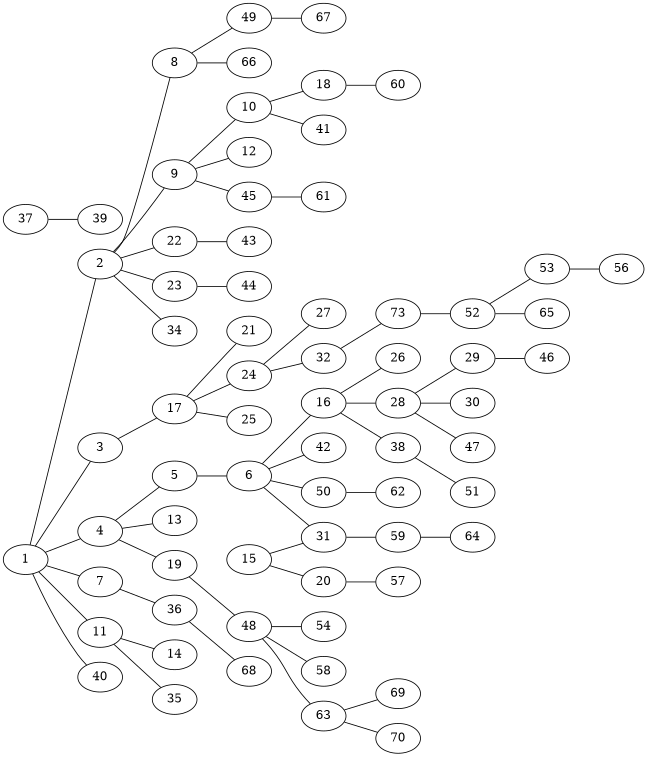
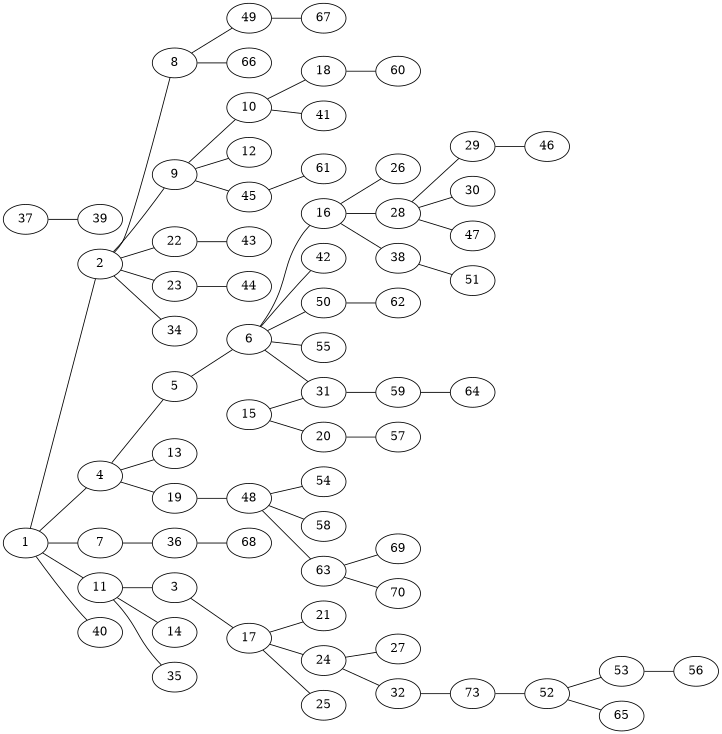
node "55": added
edge "3" -- "1": now "3" -- "11"
